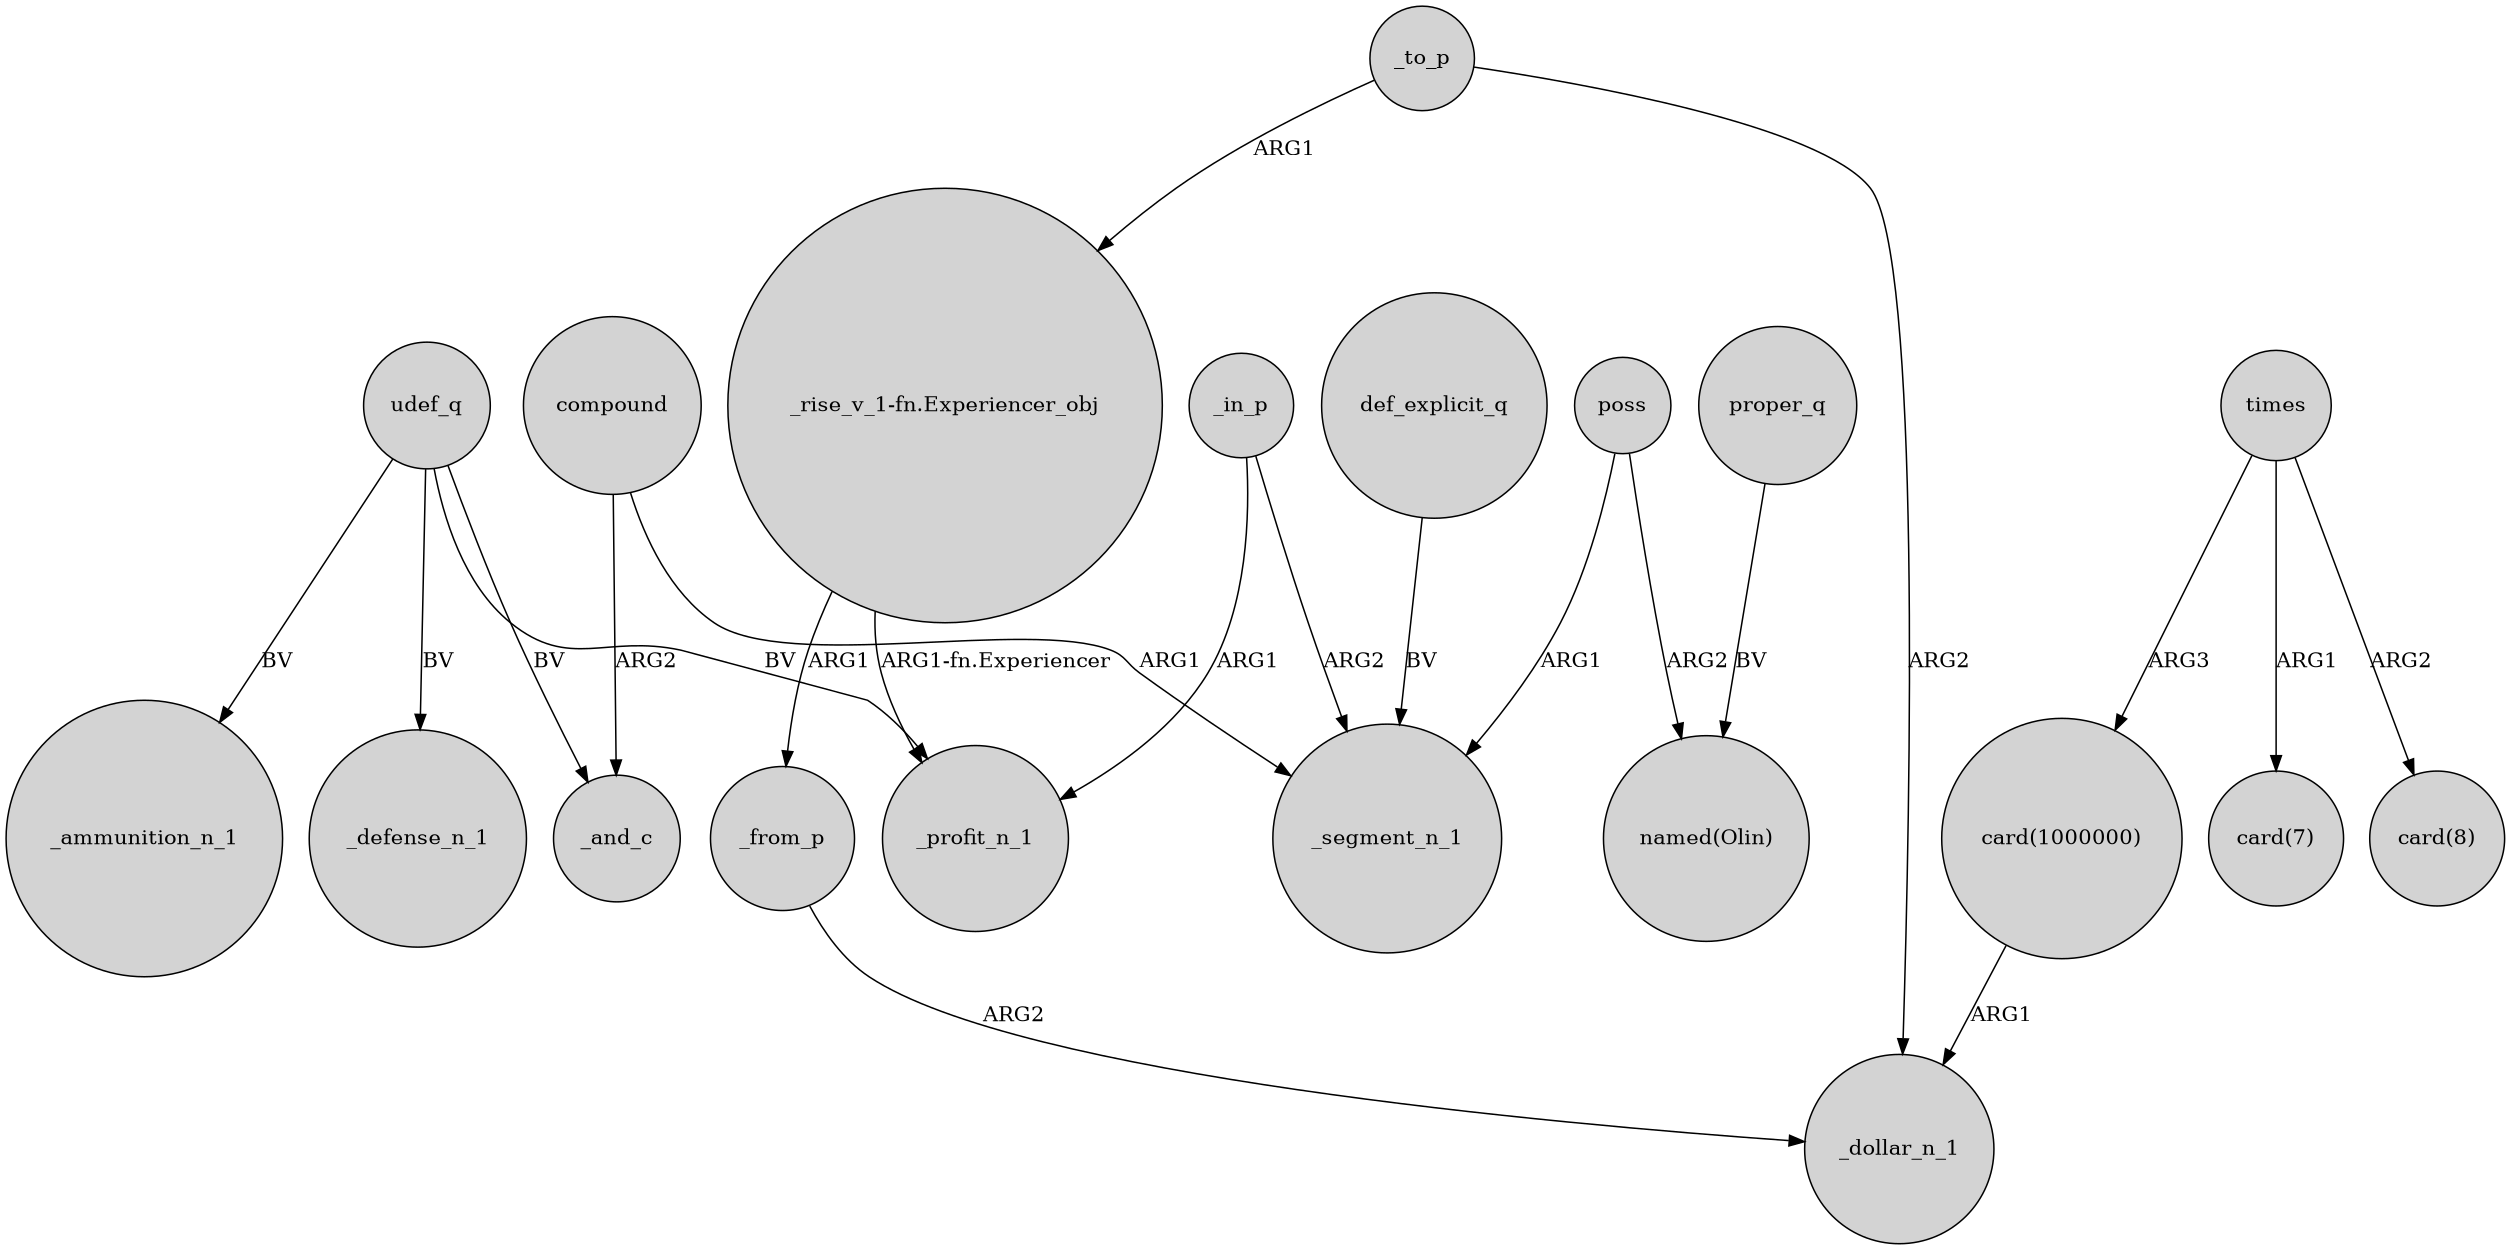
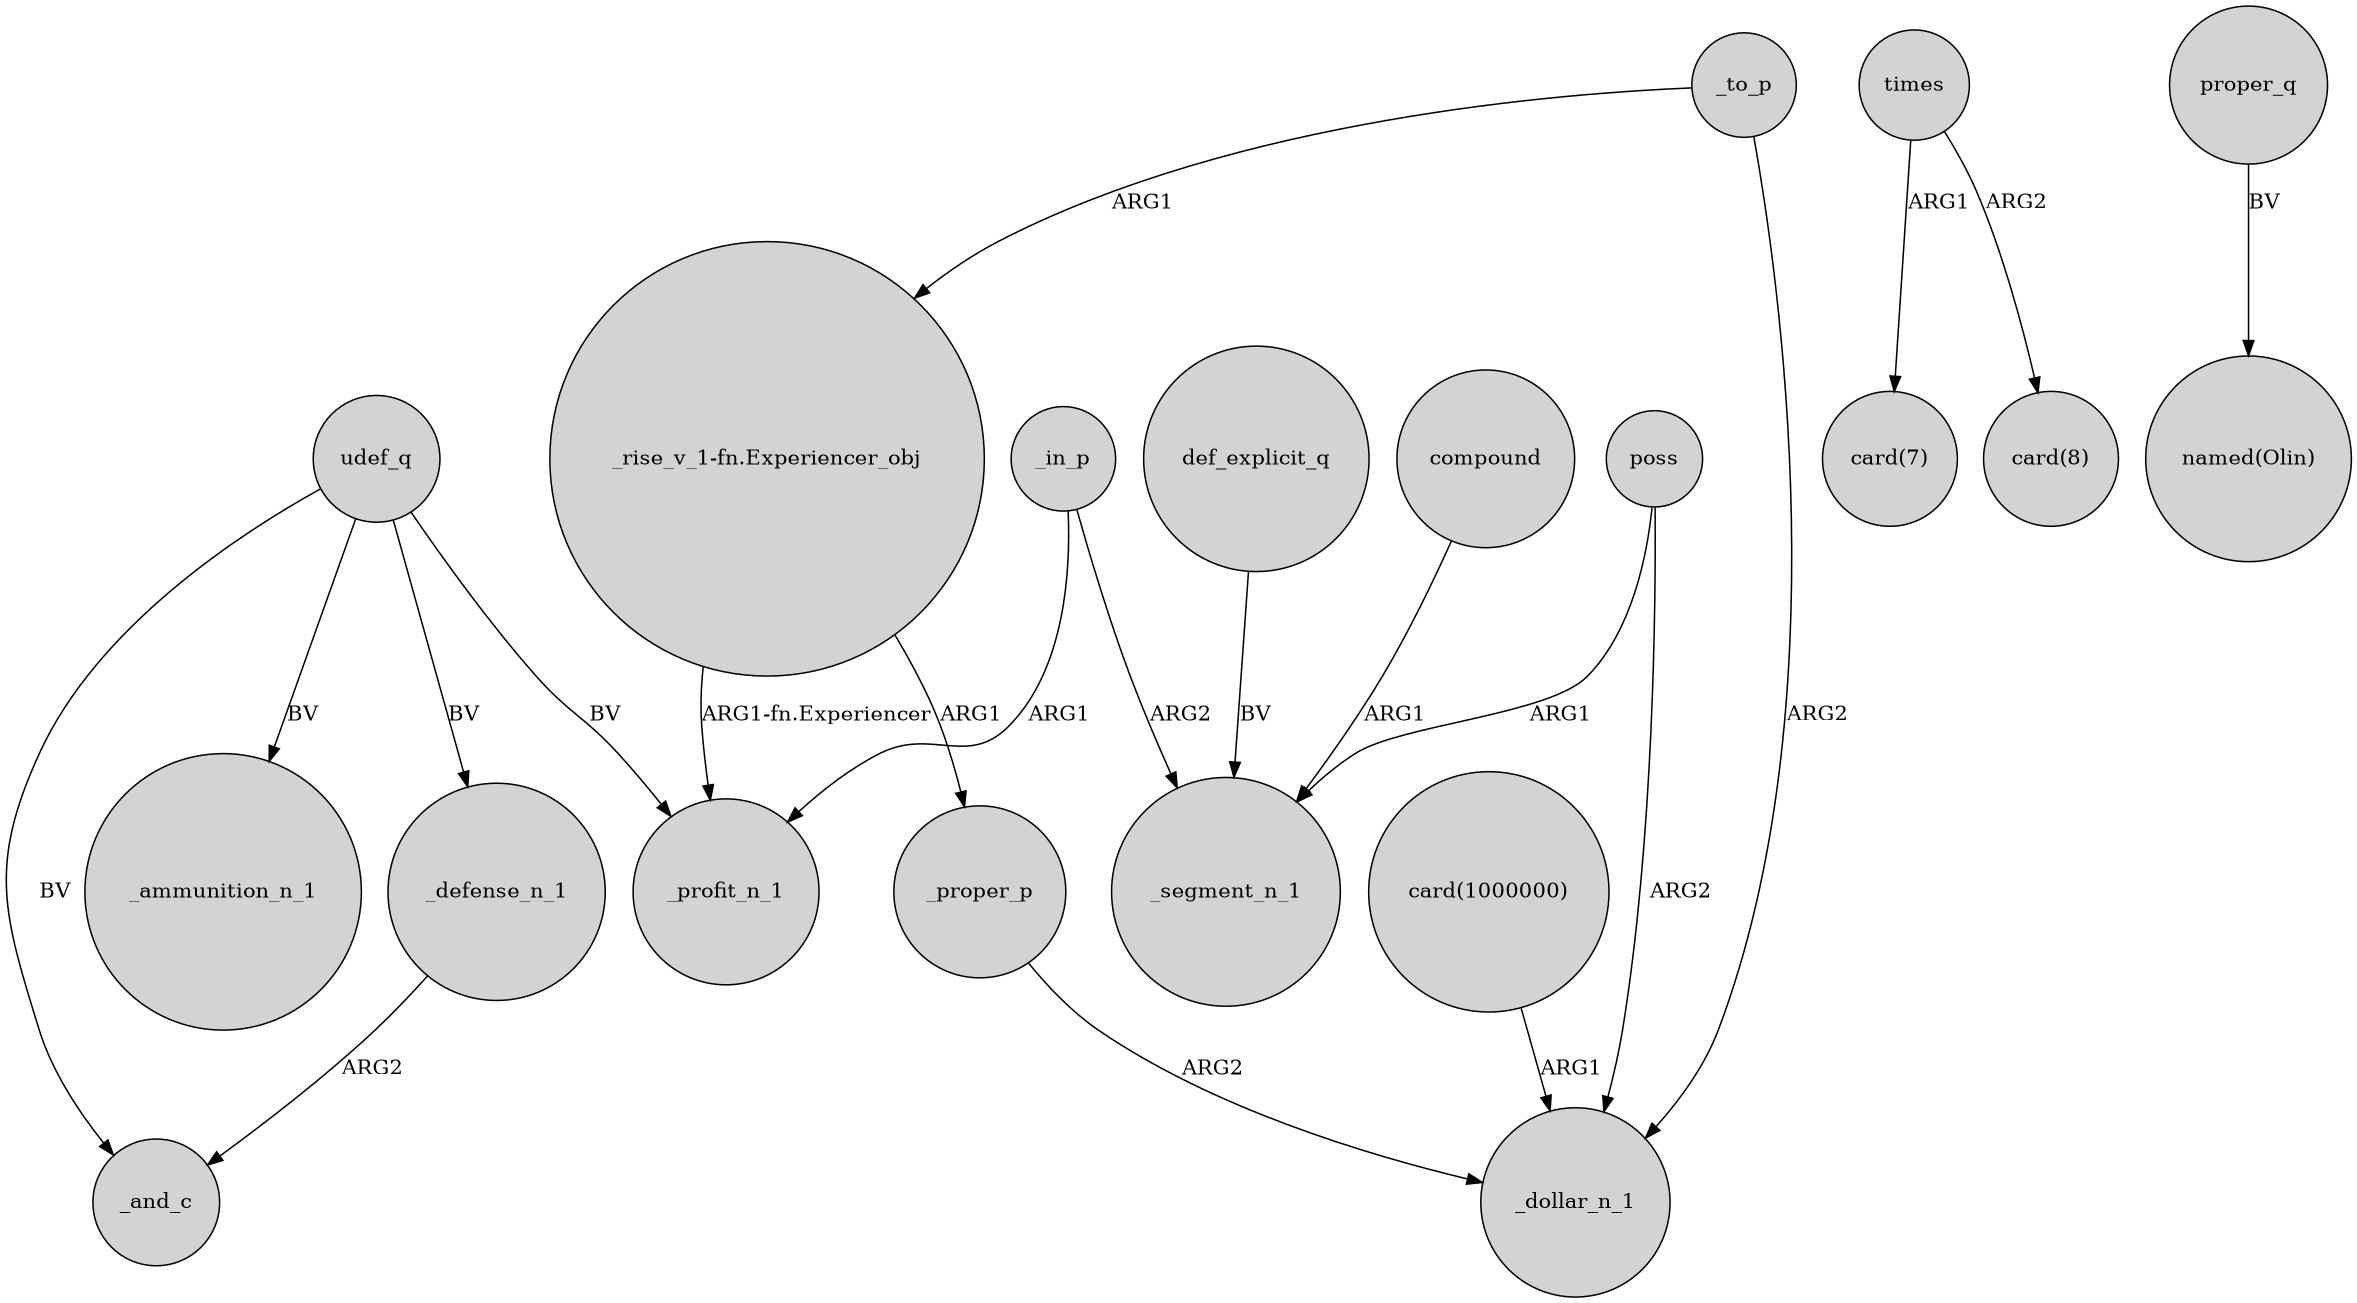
edge "times" -> "card(1000000)": removed, label "ARG3"
edge "poss" -> "named(Olin)": now "poss" -> "_dollar_n_1"
edge "compound" -> "_and_c": now "_defense_n_1" -> "_and_c"
node "_from_p": label "_from_p" -> "_proper_p"
